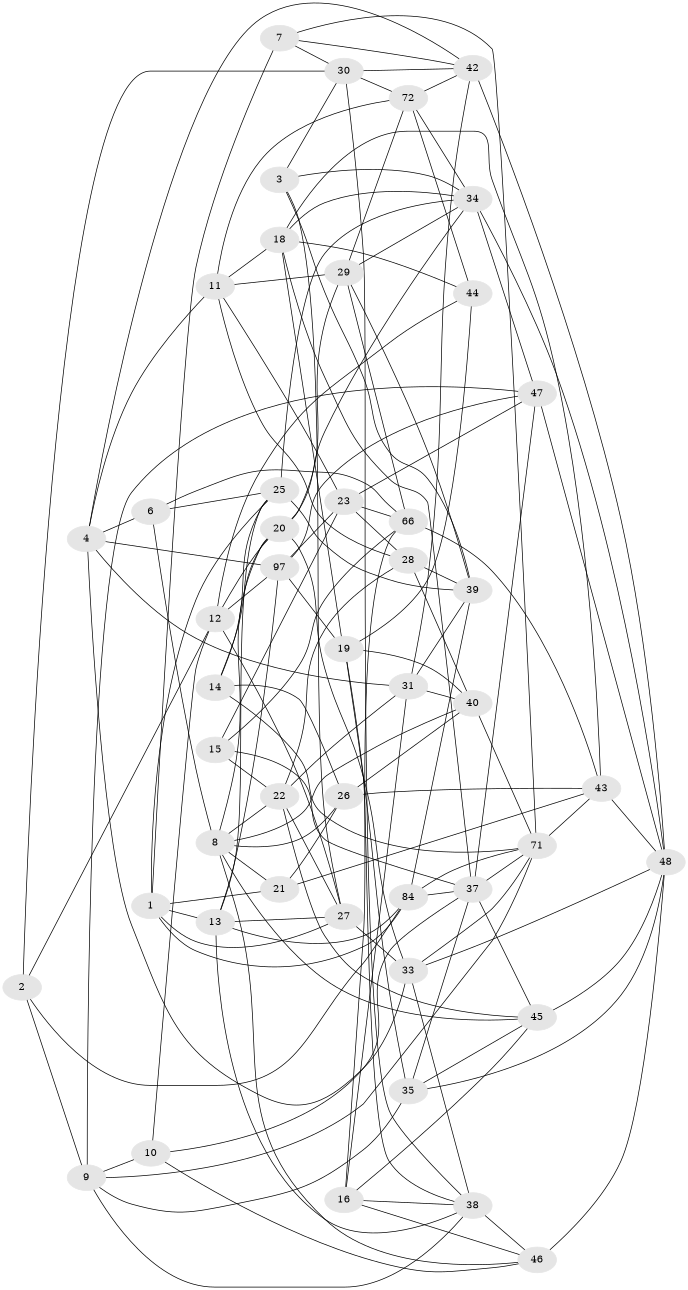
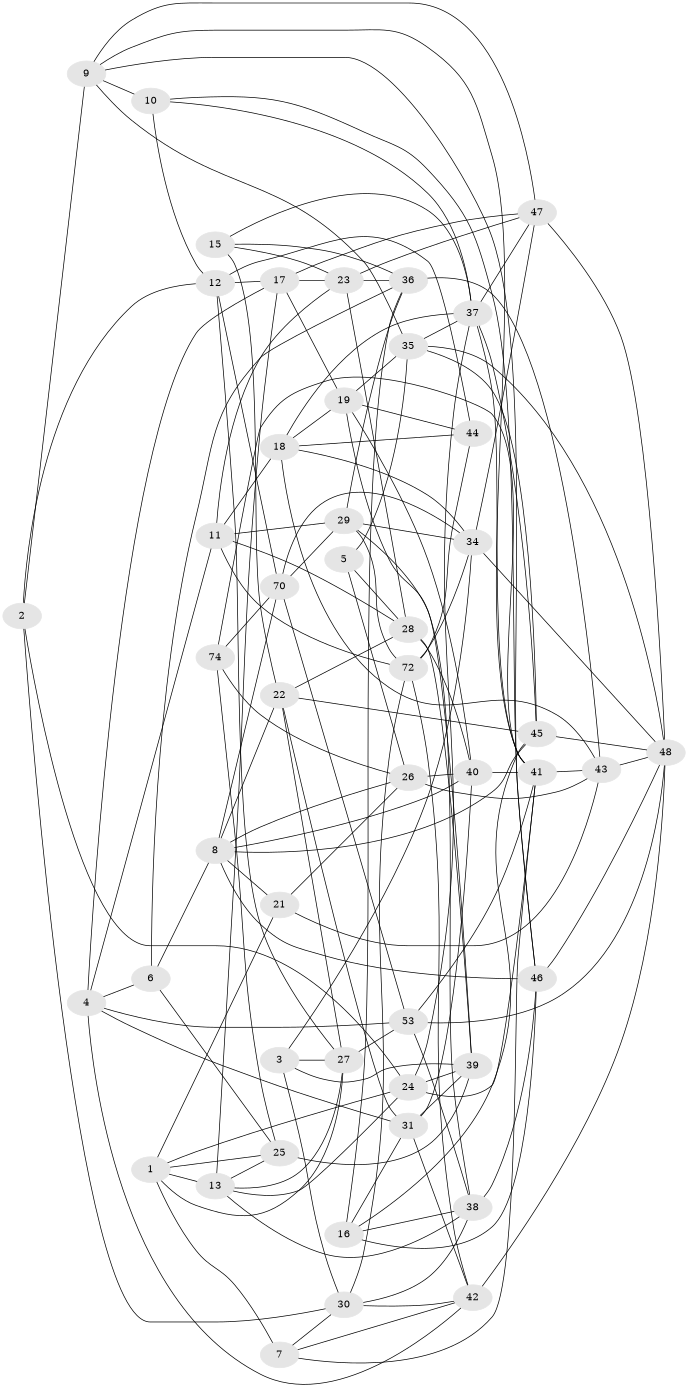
edge "34" -- "25": removed
node "66": label "66" -> "36"
node "20": label "20" -> "70"
node "5": added
node "97": label "97" -> "17"
node "14": label "14" -> "74"
node "71": label "71" -> "41"
node "84": label "84" -> "24"
node "33": label "33" -> "53"
edge "9" -- "38": now "9" -- "46"
